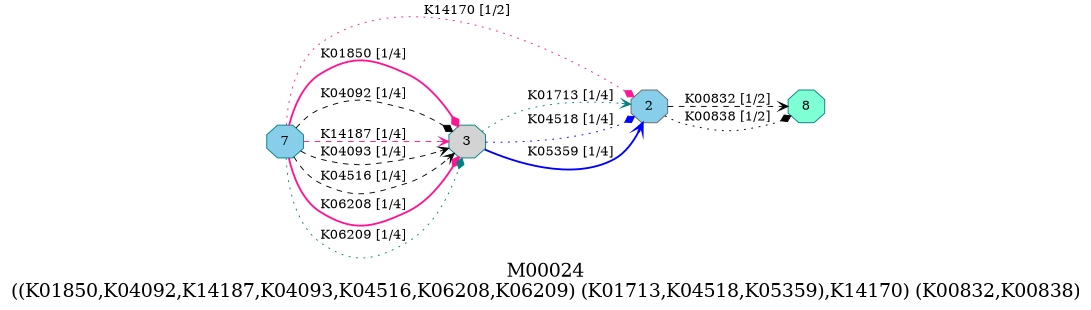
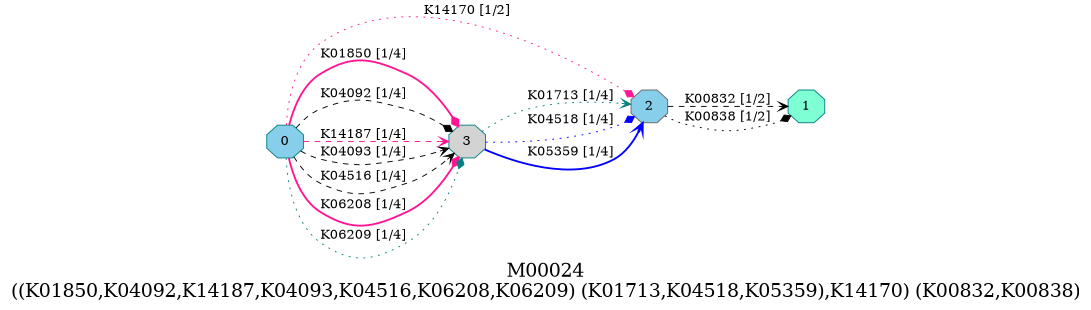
node "8": label "8" -> "1"
node "7": label "7" -> "0"
